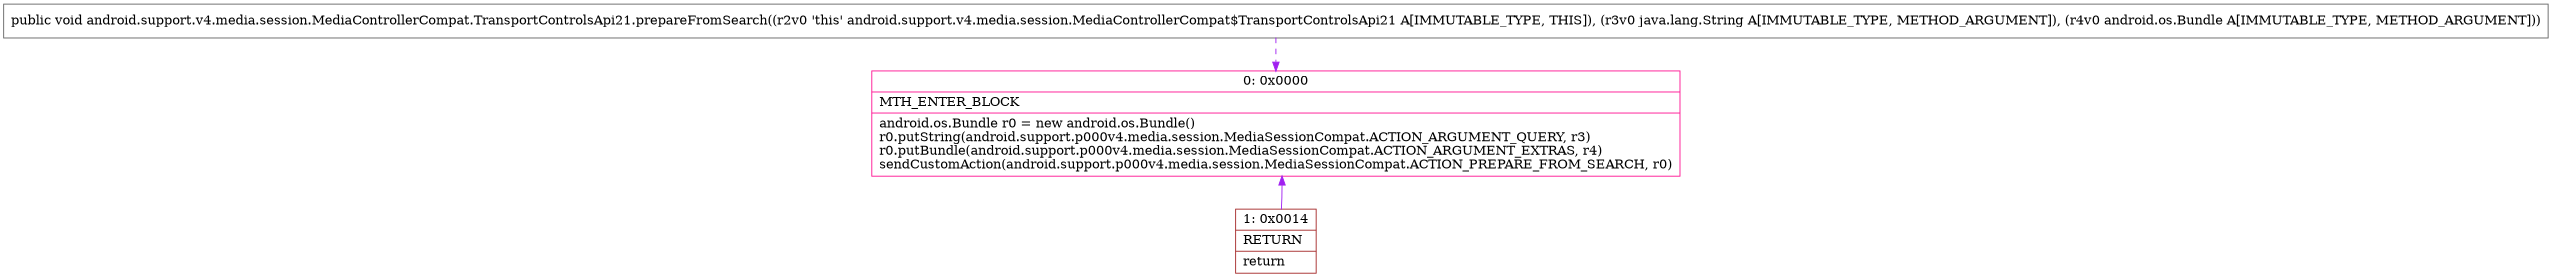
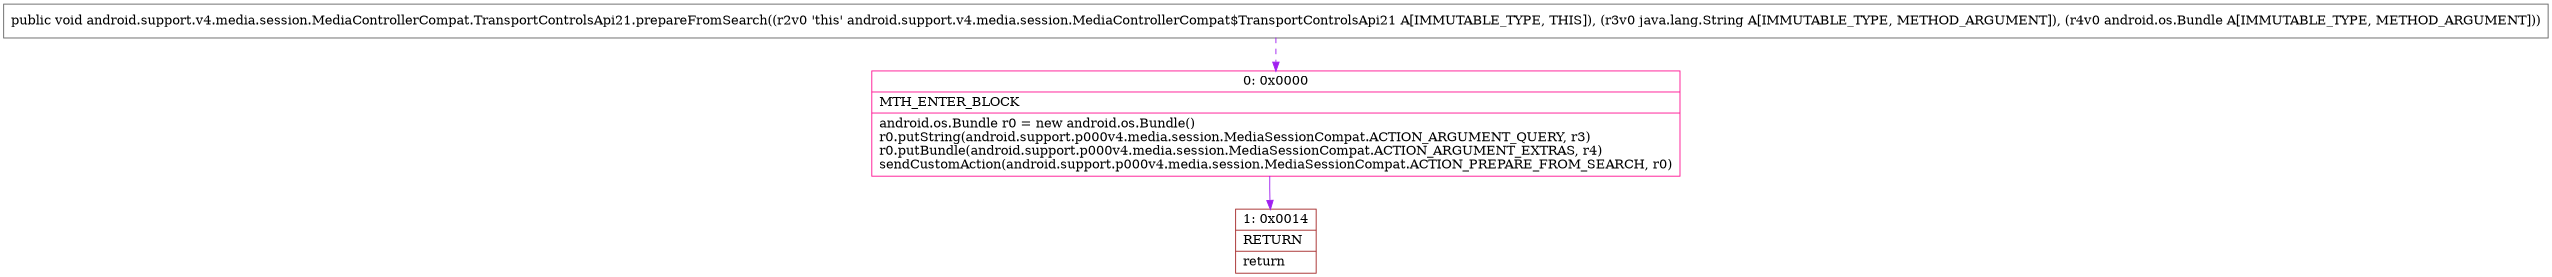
edge "1: 0x0014" -> "0: 0x0000": reversed
